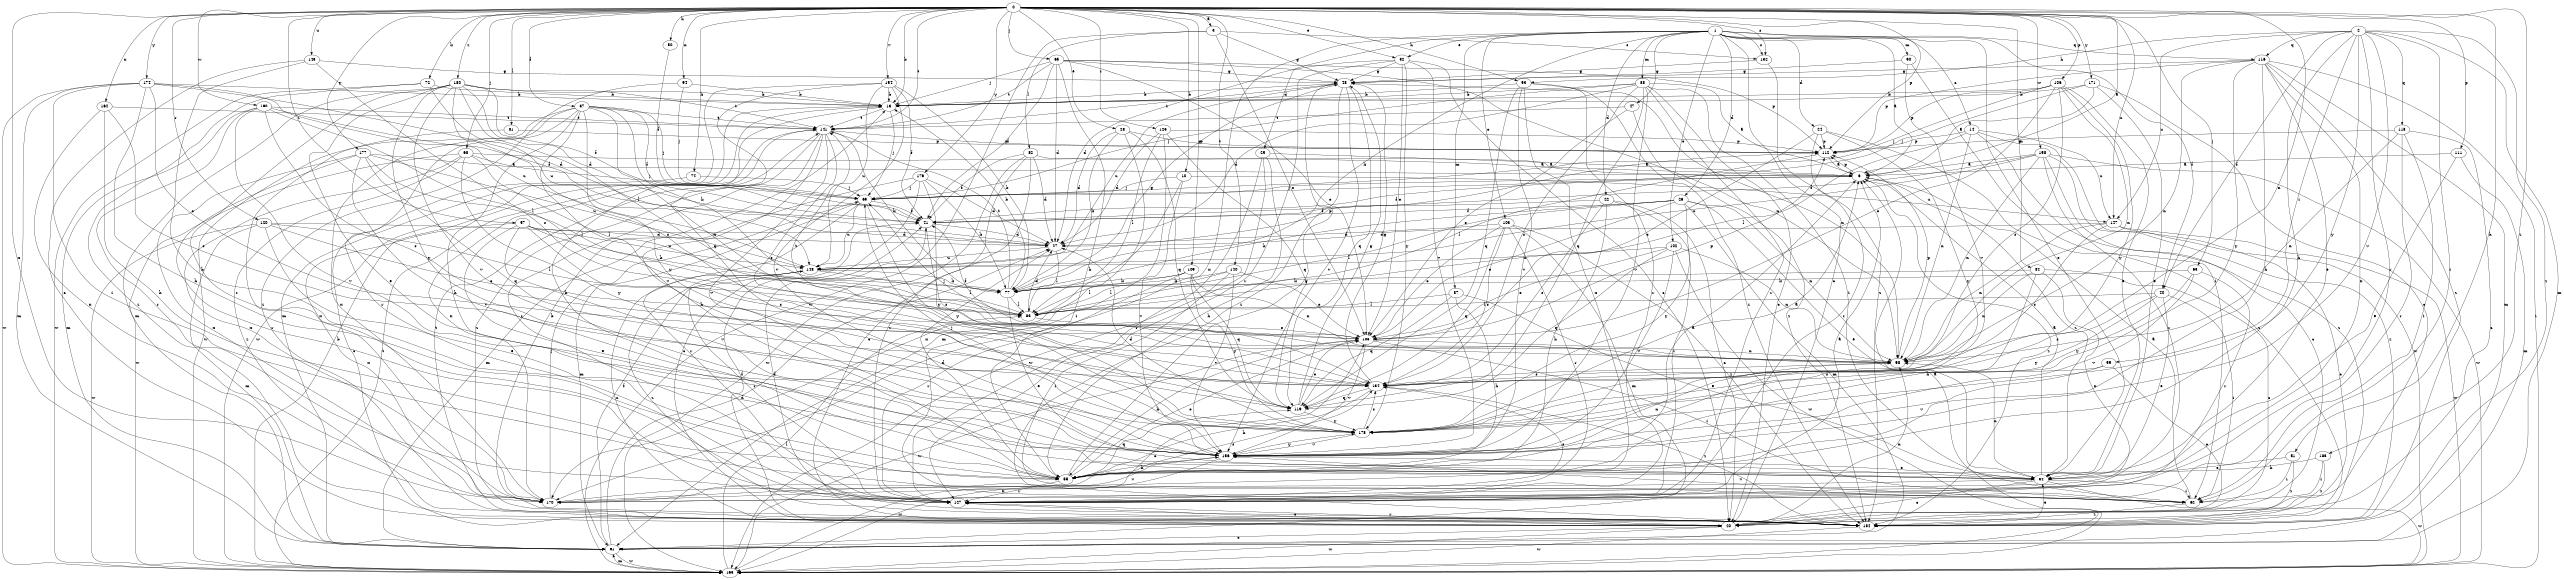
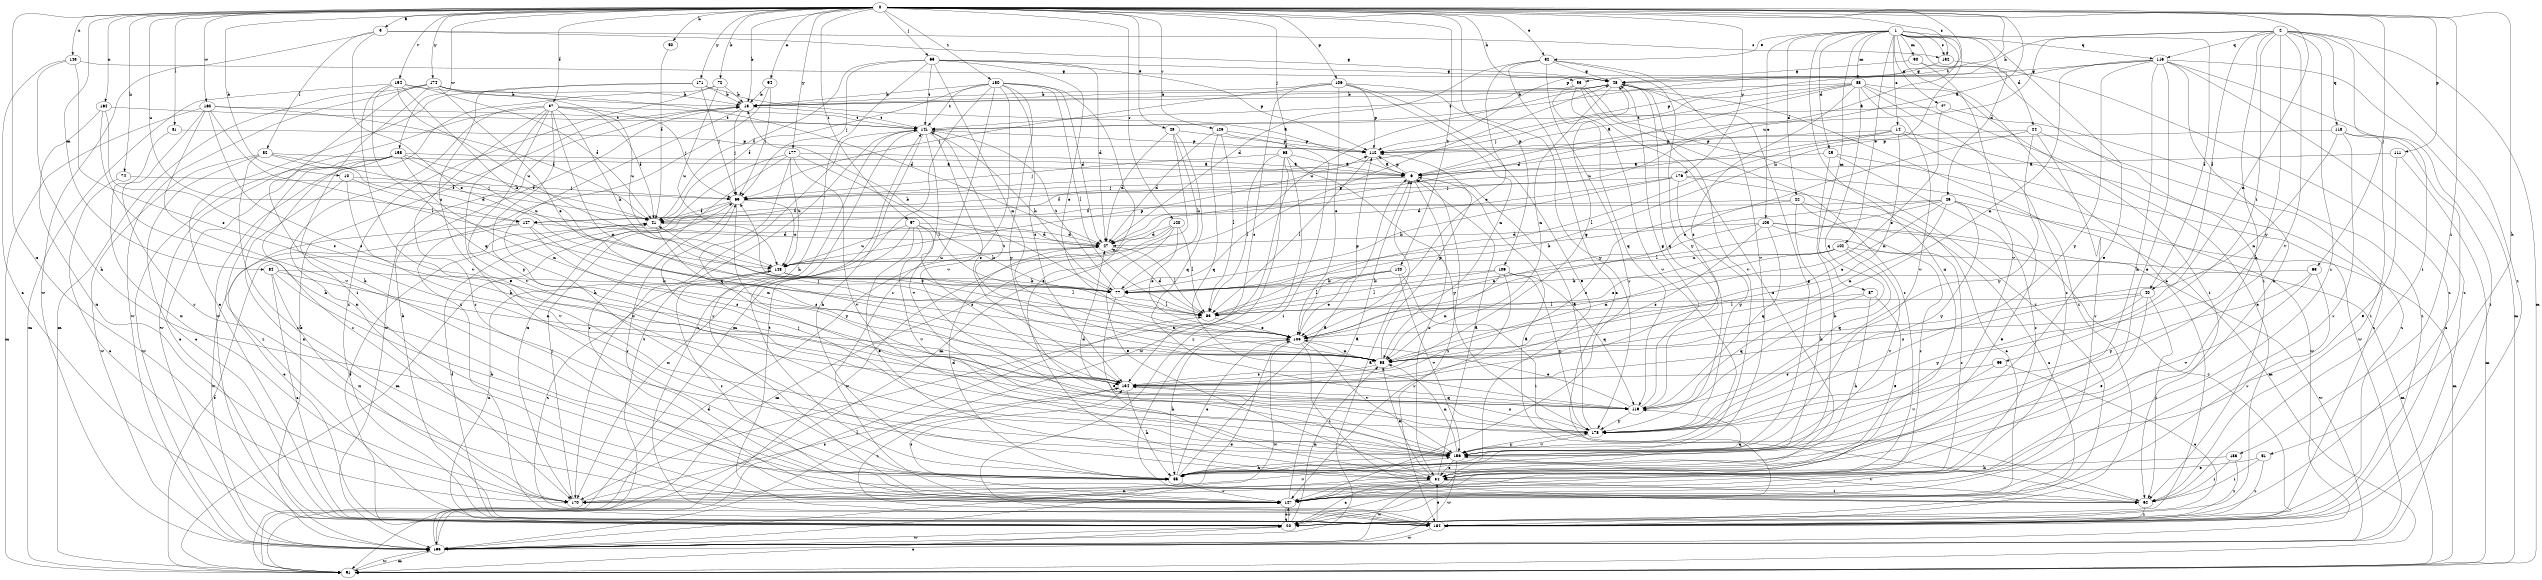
edge "65" -> "13": now "65" -> "69"
edge "20" -> "91": reversed
